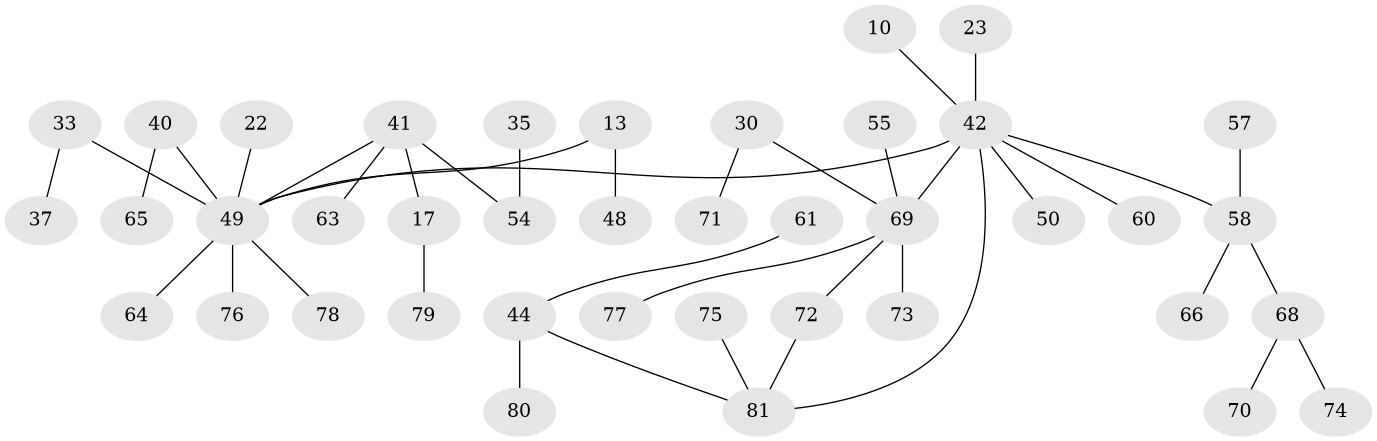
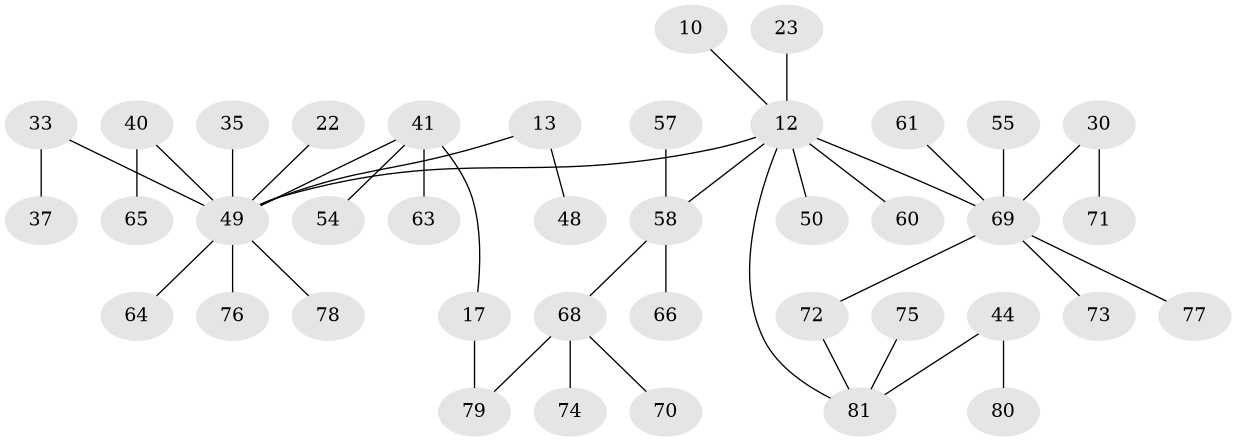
node "42": label "42" -> "12"
edge "35" -- "54": now "35" -- "49"
edge "61" -- "44": now "61" -- "69"
edge "68" -- "79": added
